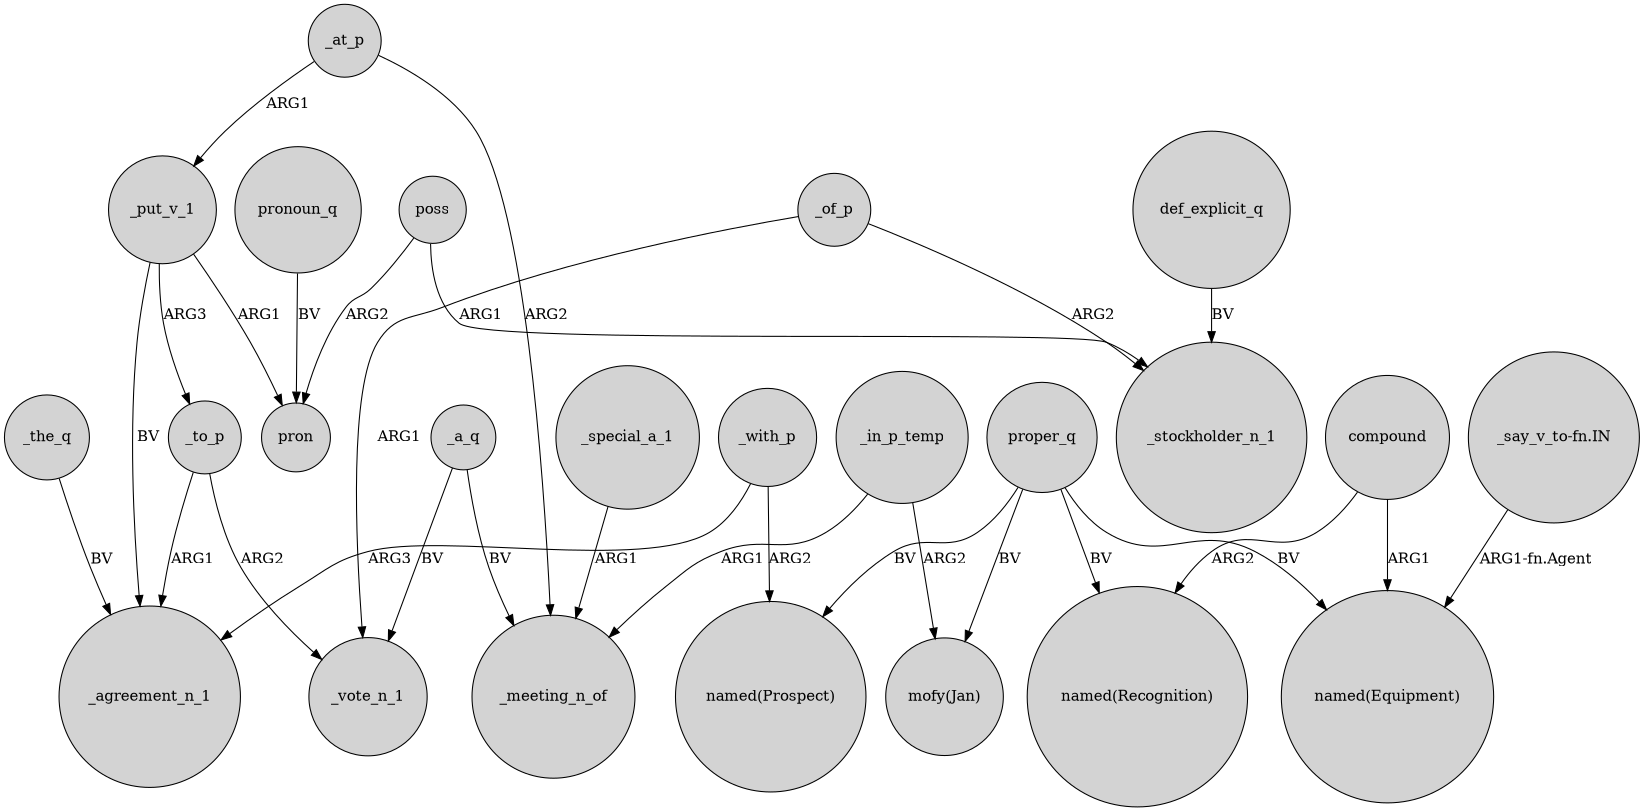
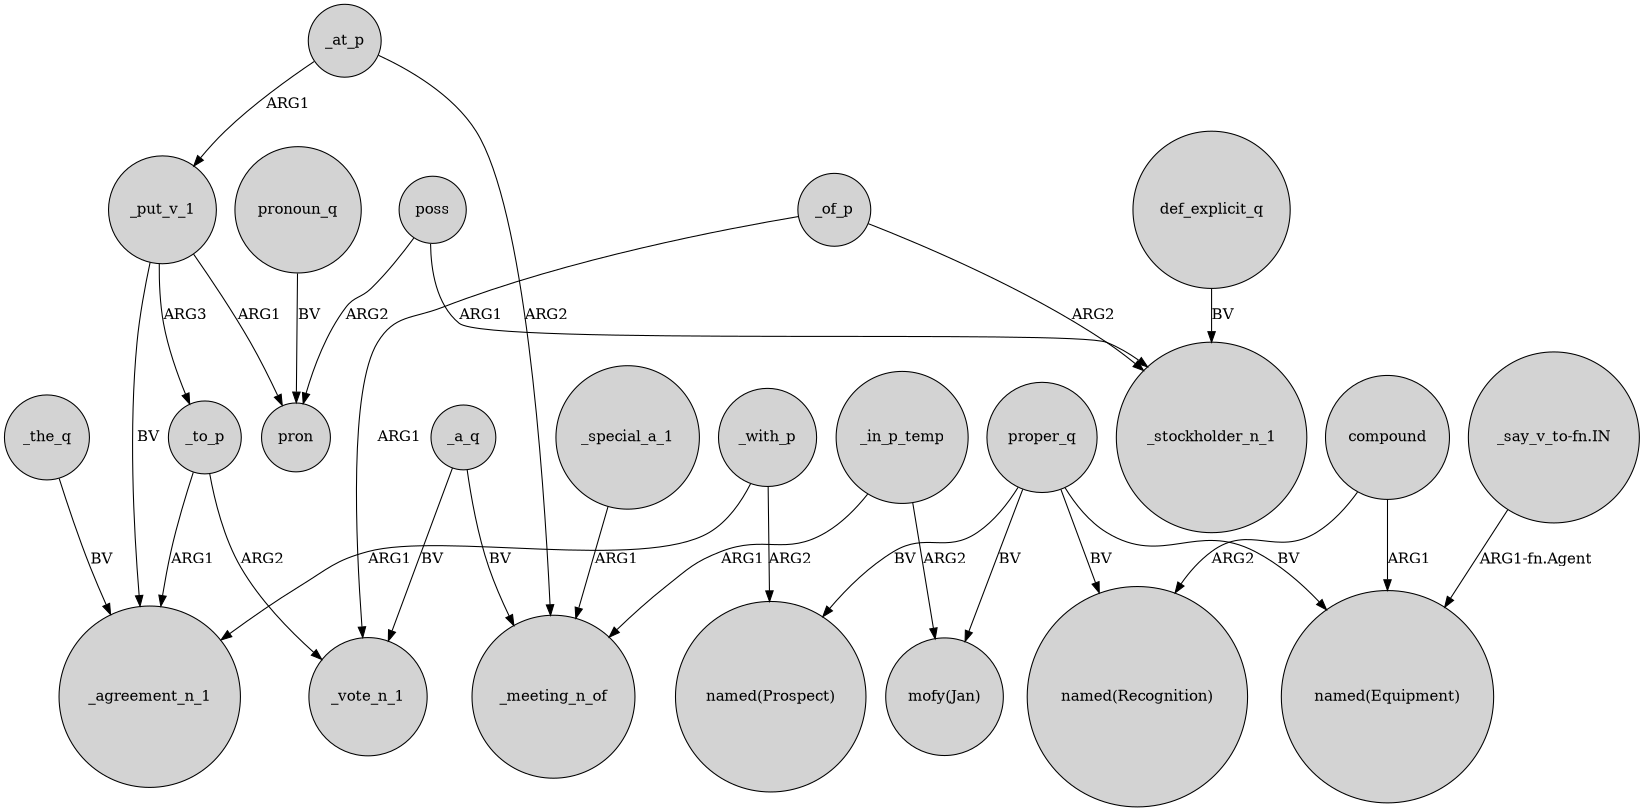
edge "_with_p" -> "_agreement_n_1": label "ARG3" -> "ARG1"
